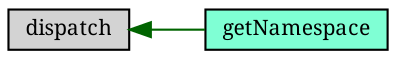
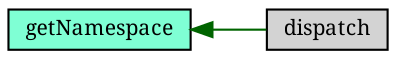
edge "getNamespace" -> "dispatch": reversed
